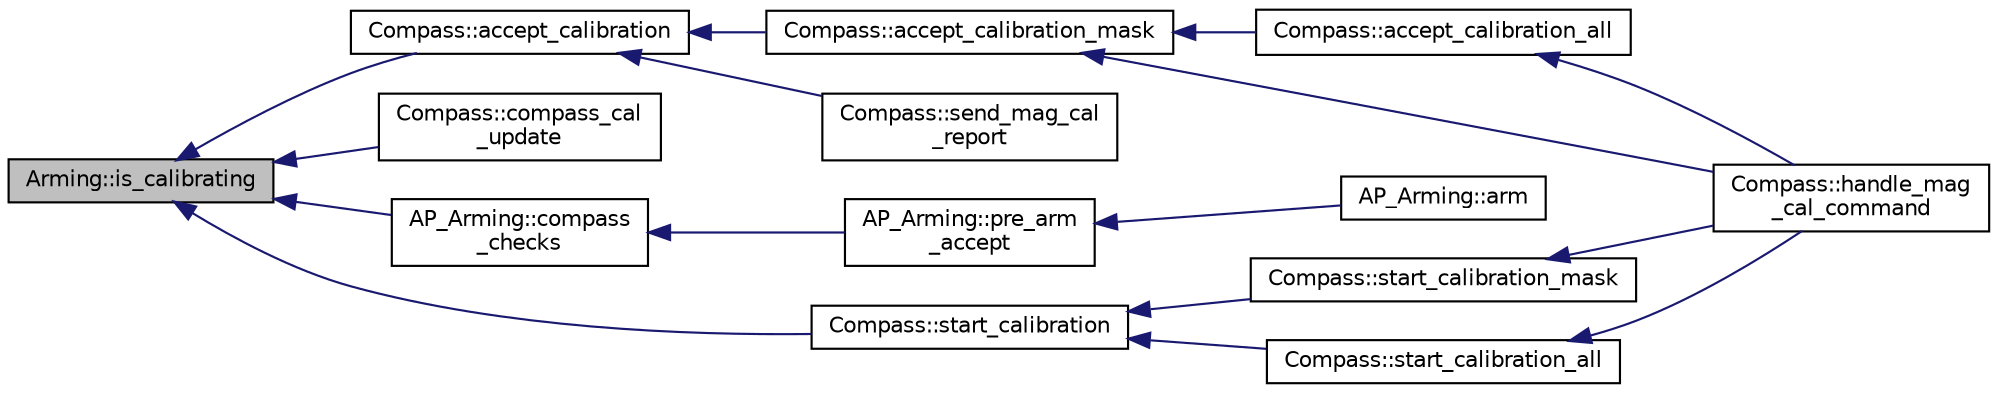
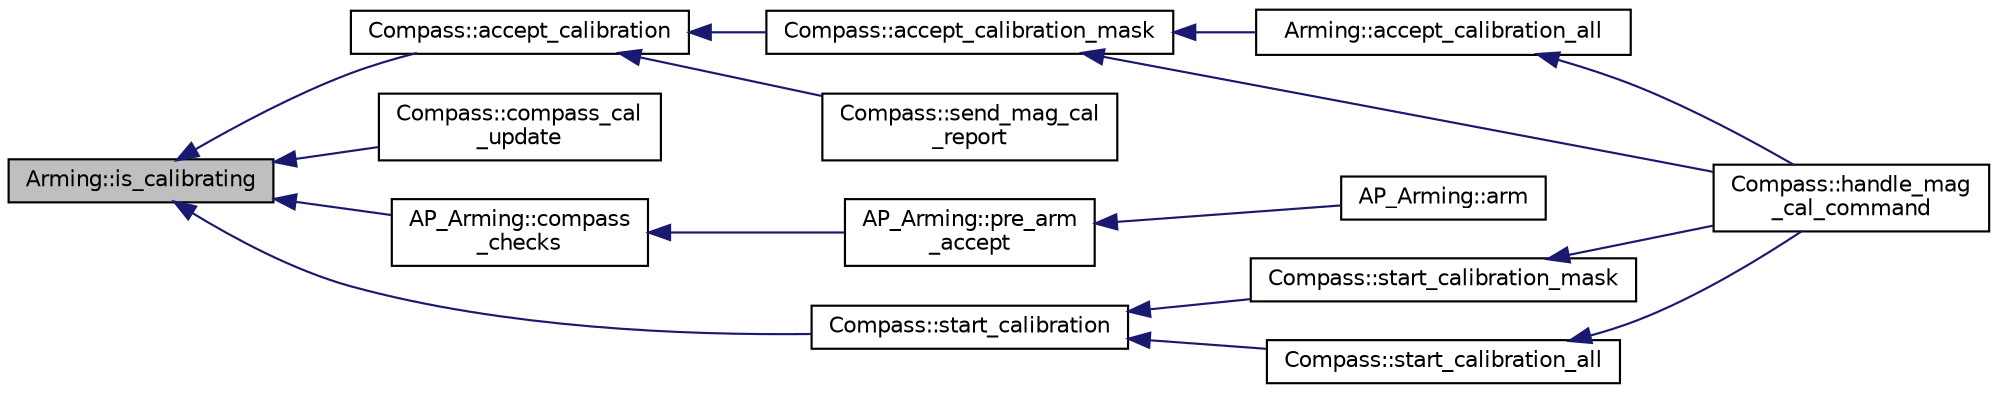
node "Compass::accept_calibration_all": label "Compass::accept_calibration_all" -> "Arming::accept_calibration_all"
